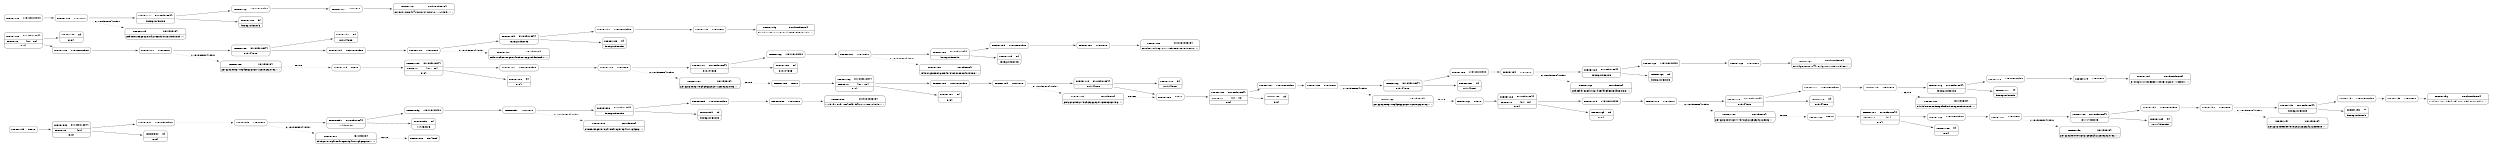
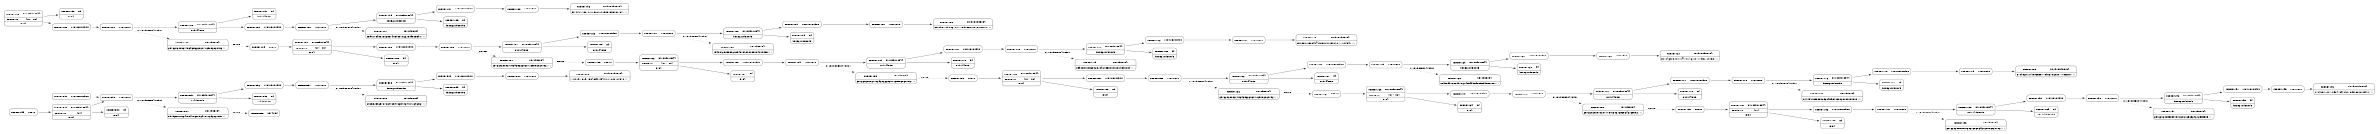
edge "123157423" -> "123157434": label "DynamicResolution" -> "Parse"
edge "123157440" -> "123157451": now "123157440" -> "123157442"
edge "123157475" -> "123157481": label "Parse" -> "DynamicResolution"
edge "123157500" -> "123157502": now "123157500" -> "123157503"
